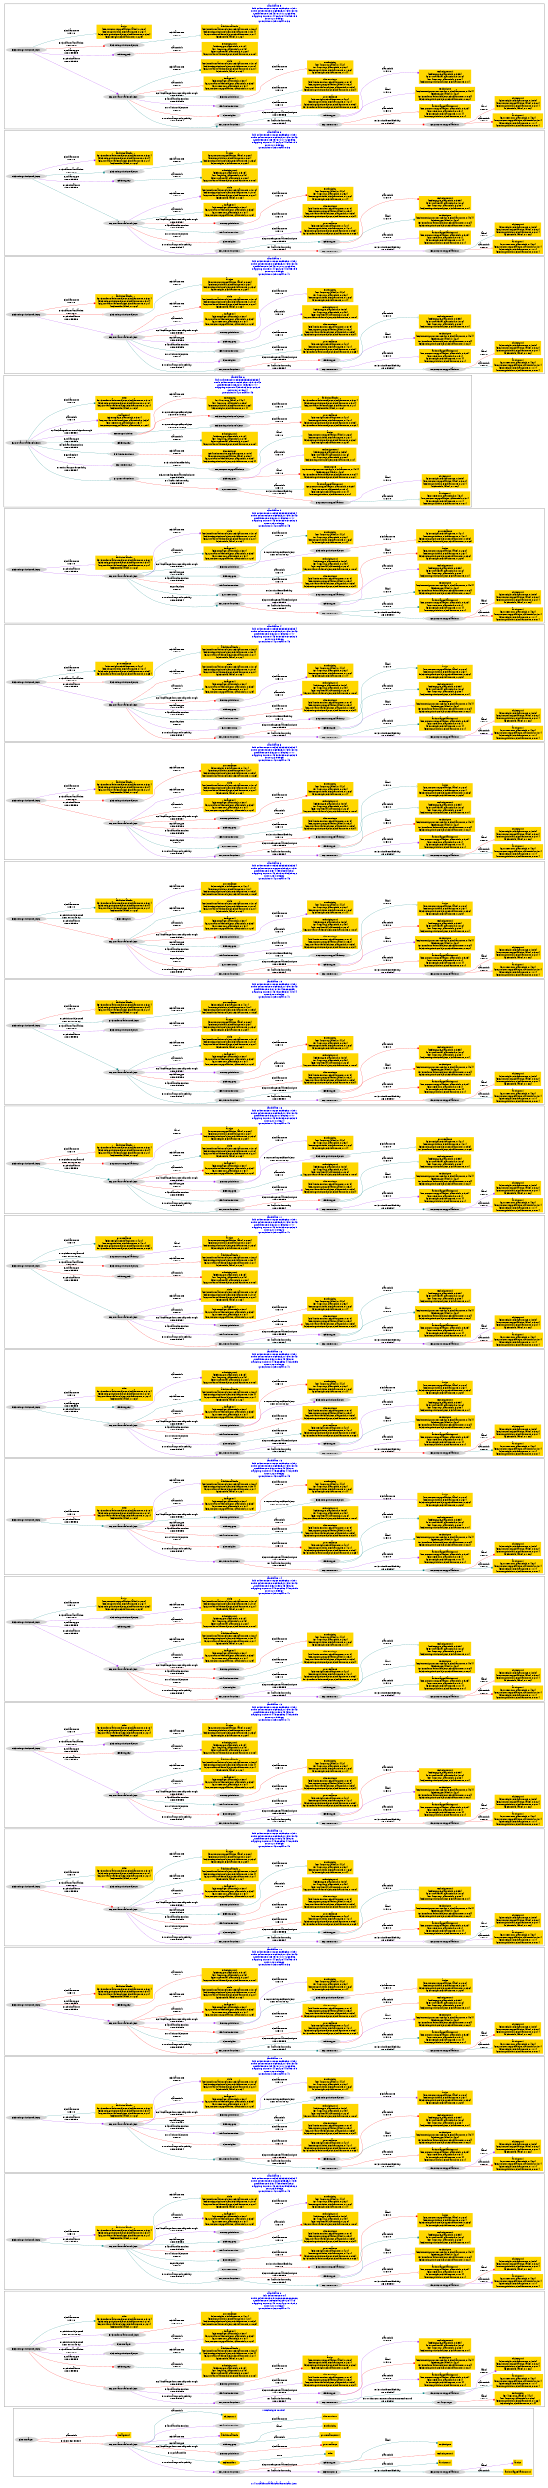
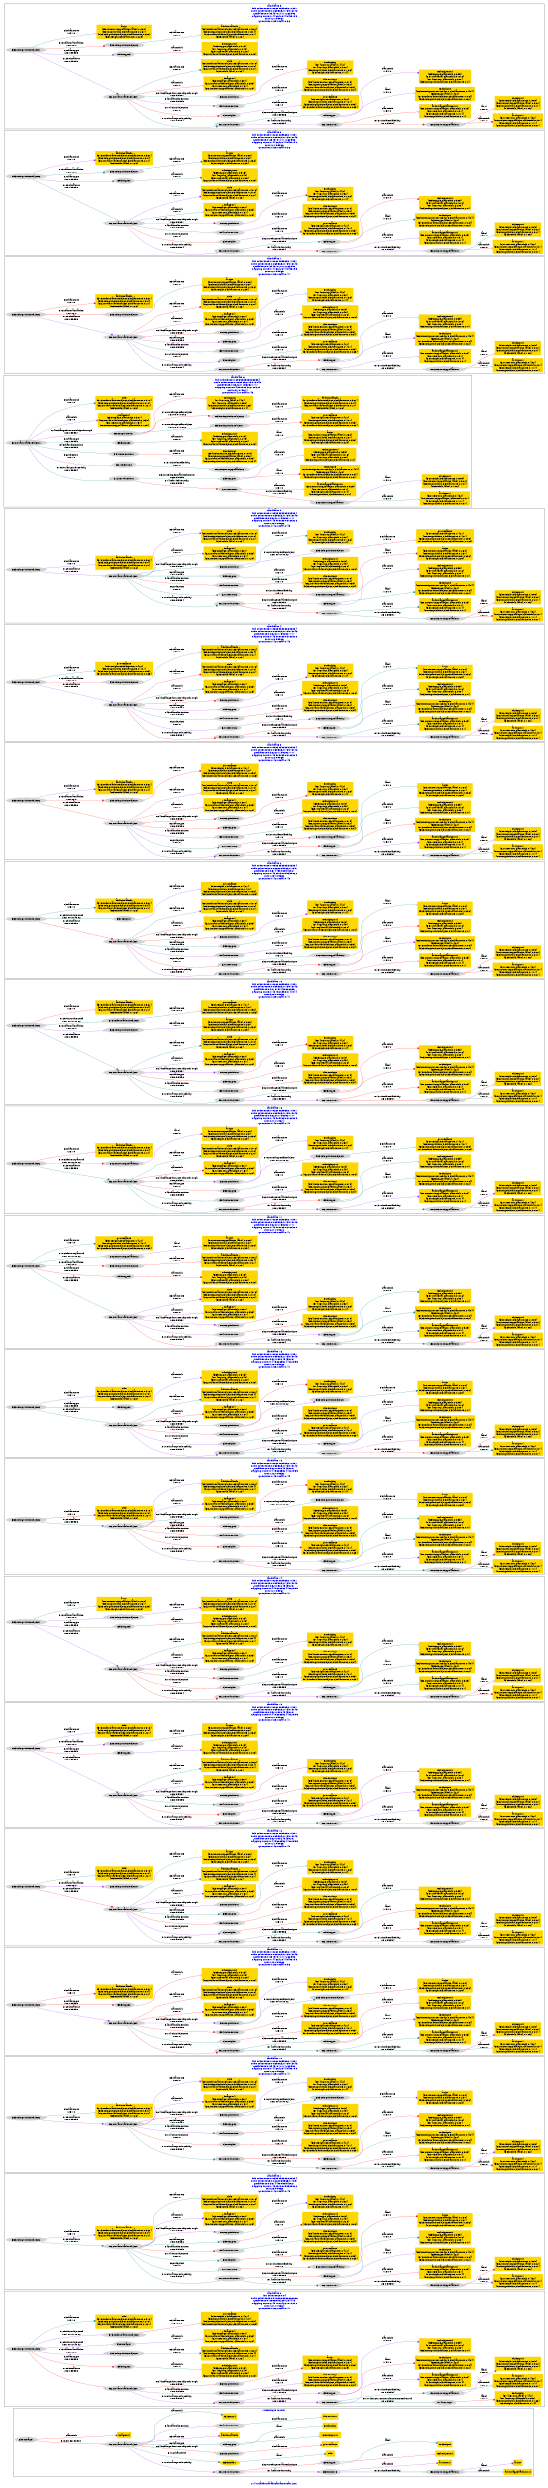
node "provenance_uri": label "provenance_uri" -> "ethnicity_uri"
edge "E35_Title1" -> "title": label "note" -> "label"
edge "E39_Actor3" -> "artist_uri": color teal -> purple
